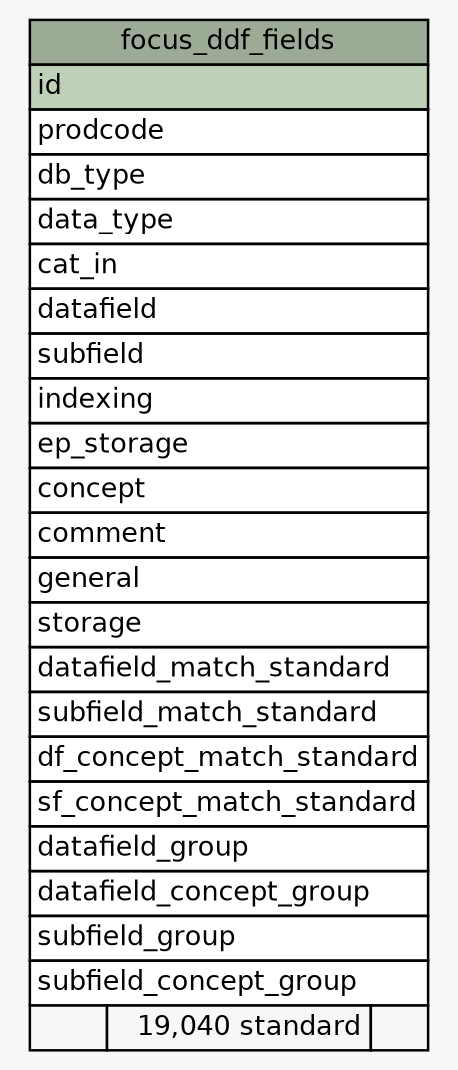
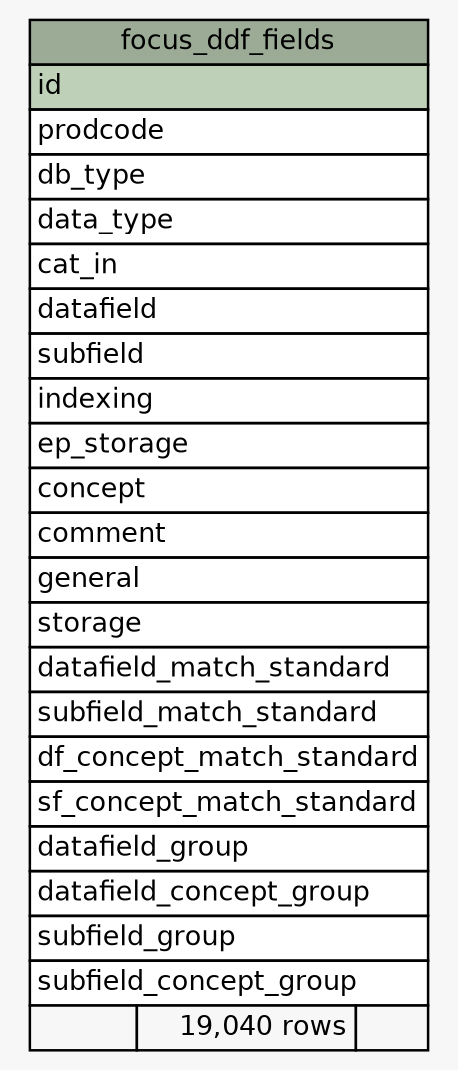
node "focus_ddf_fields": text "19,040 standard" -> "19,040 rows"
